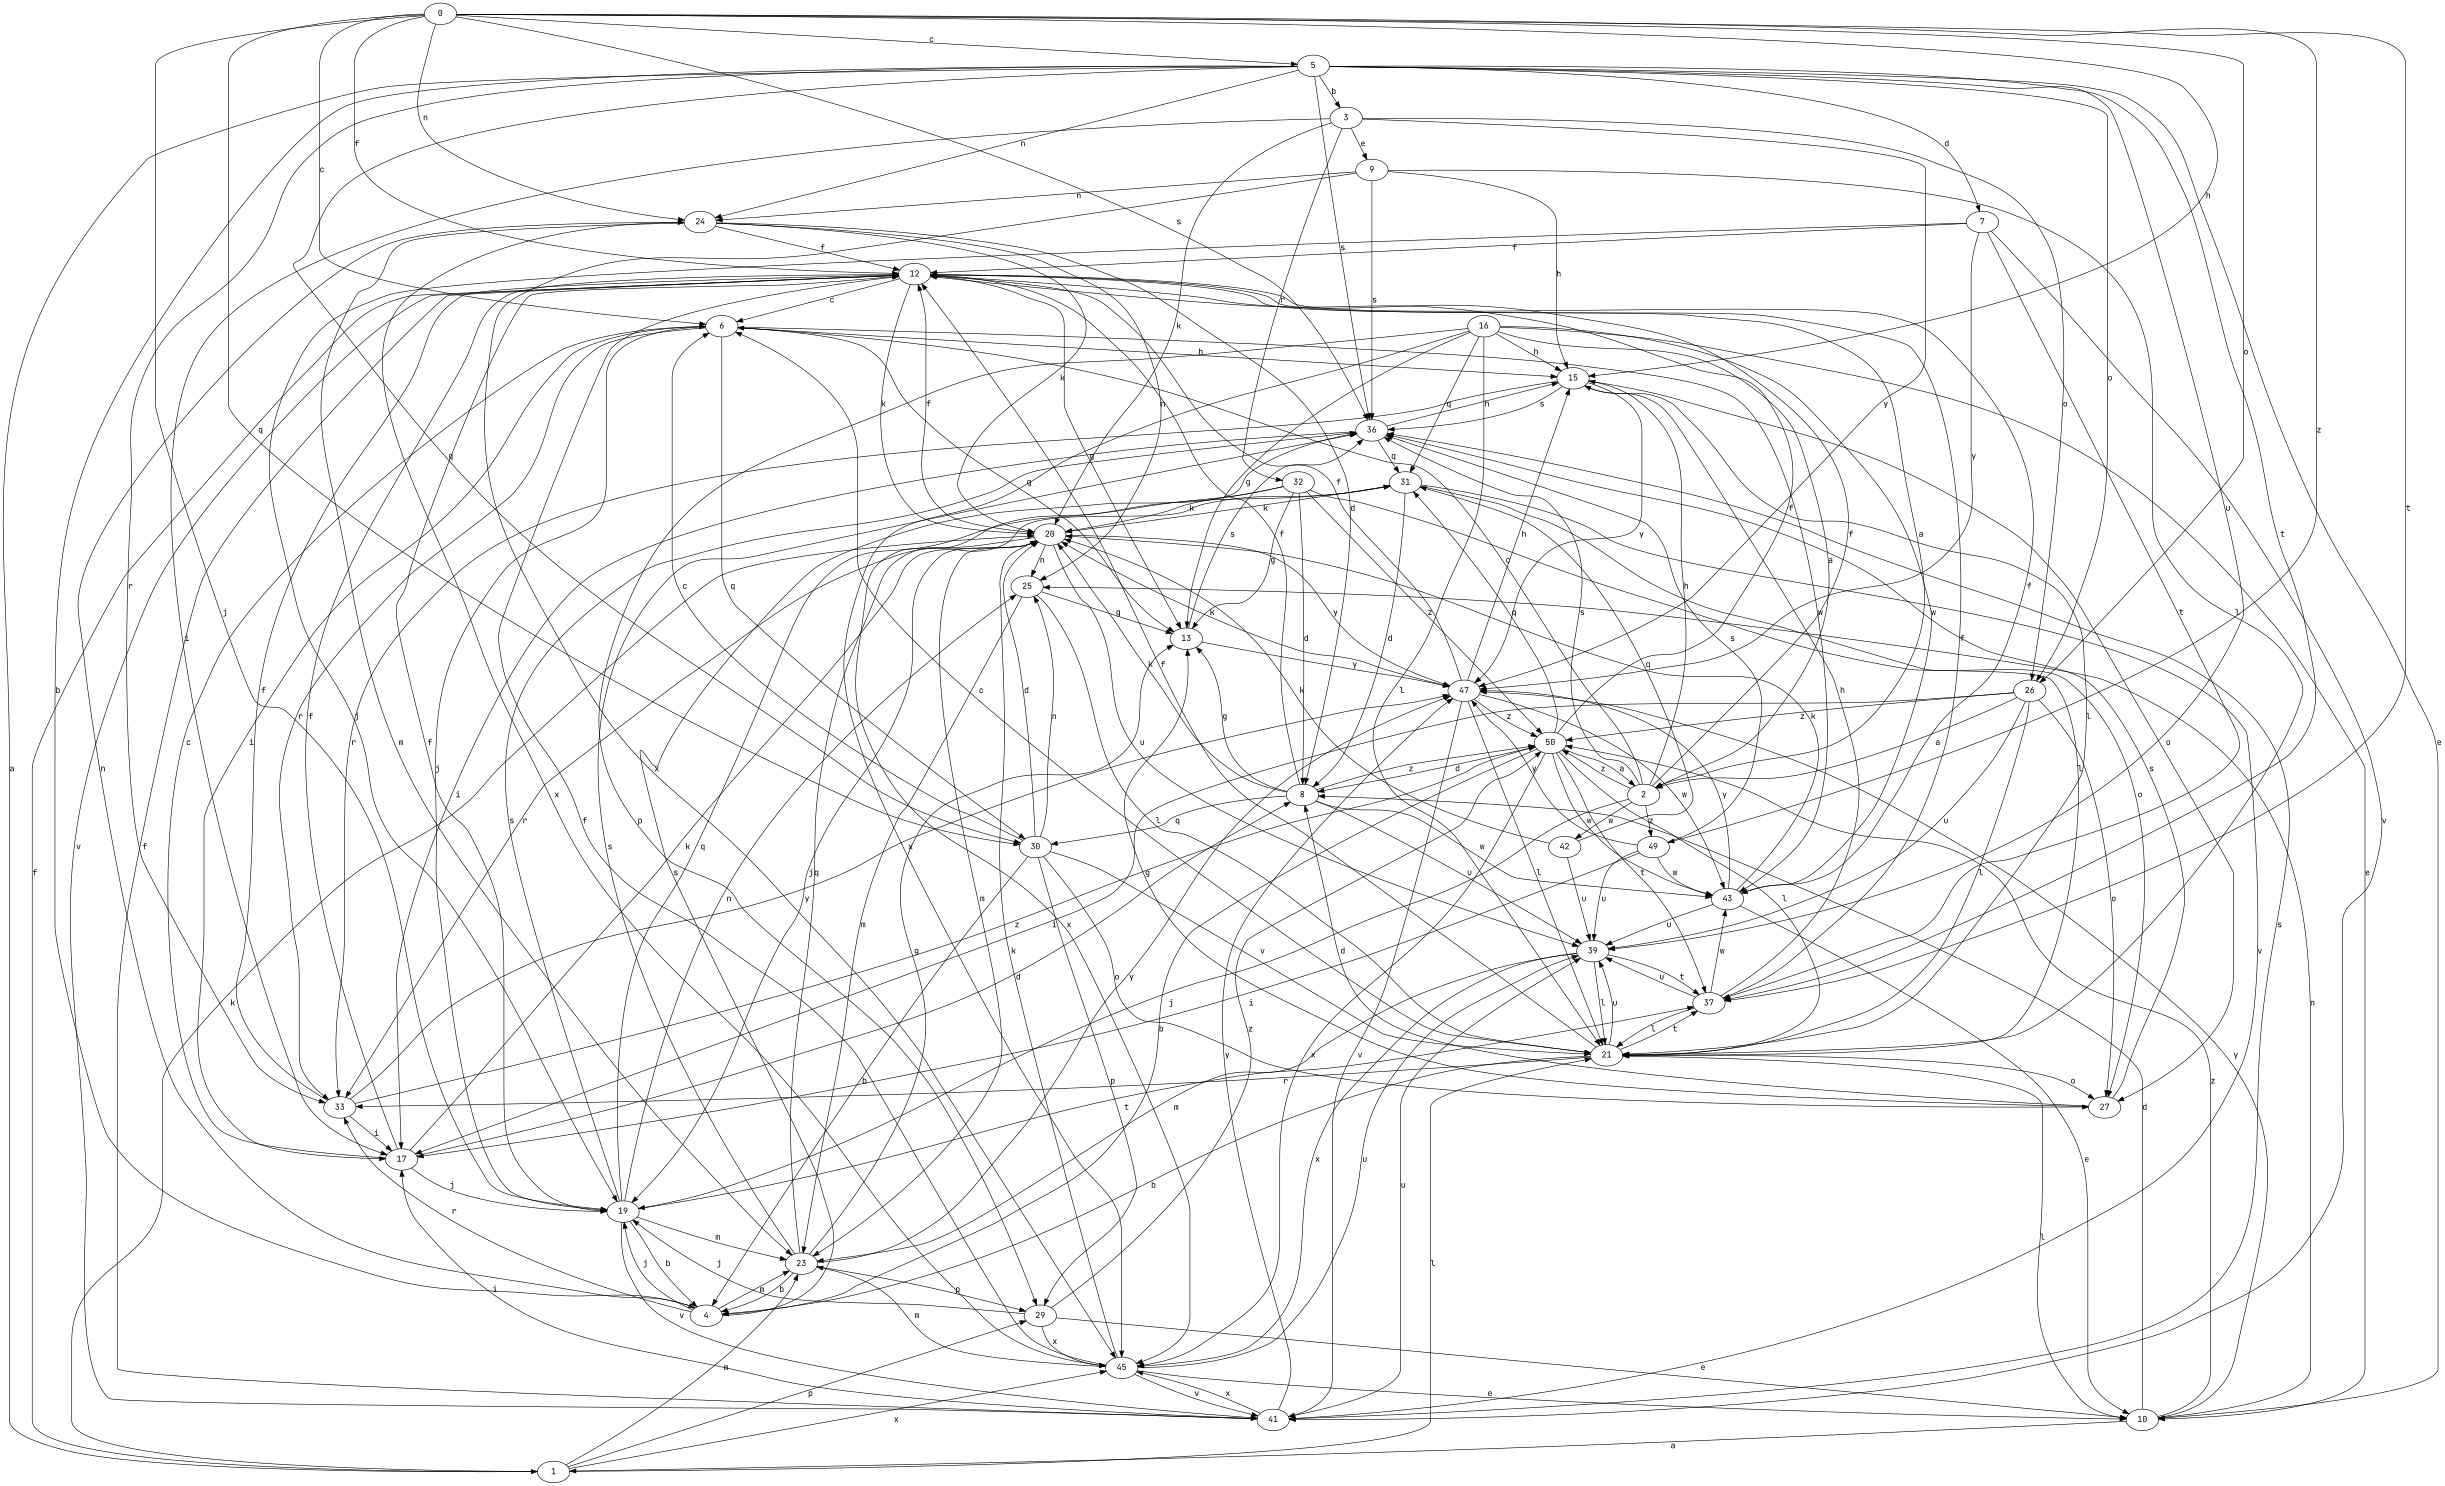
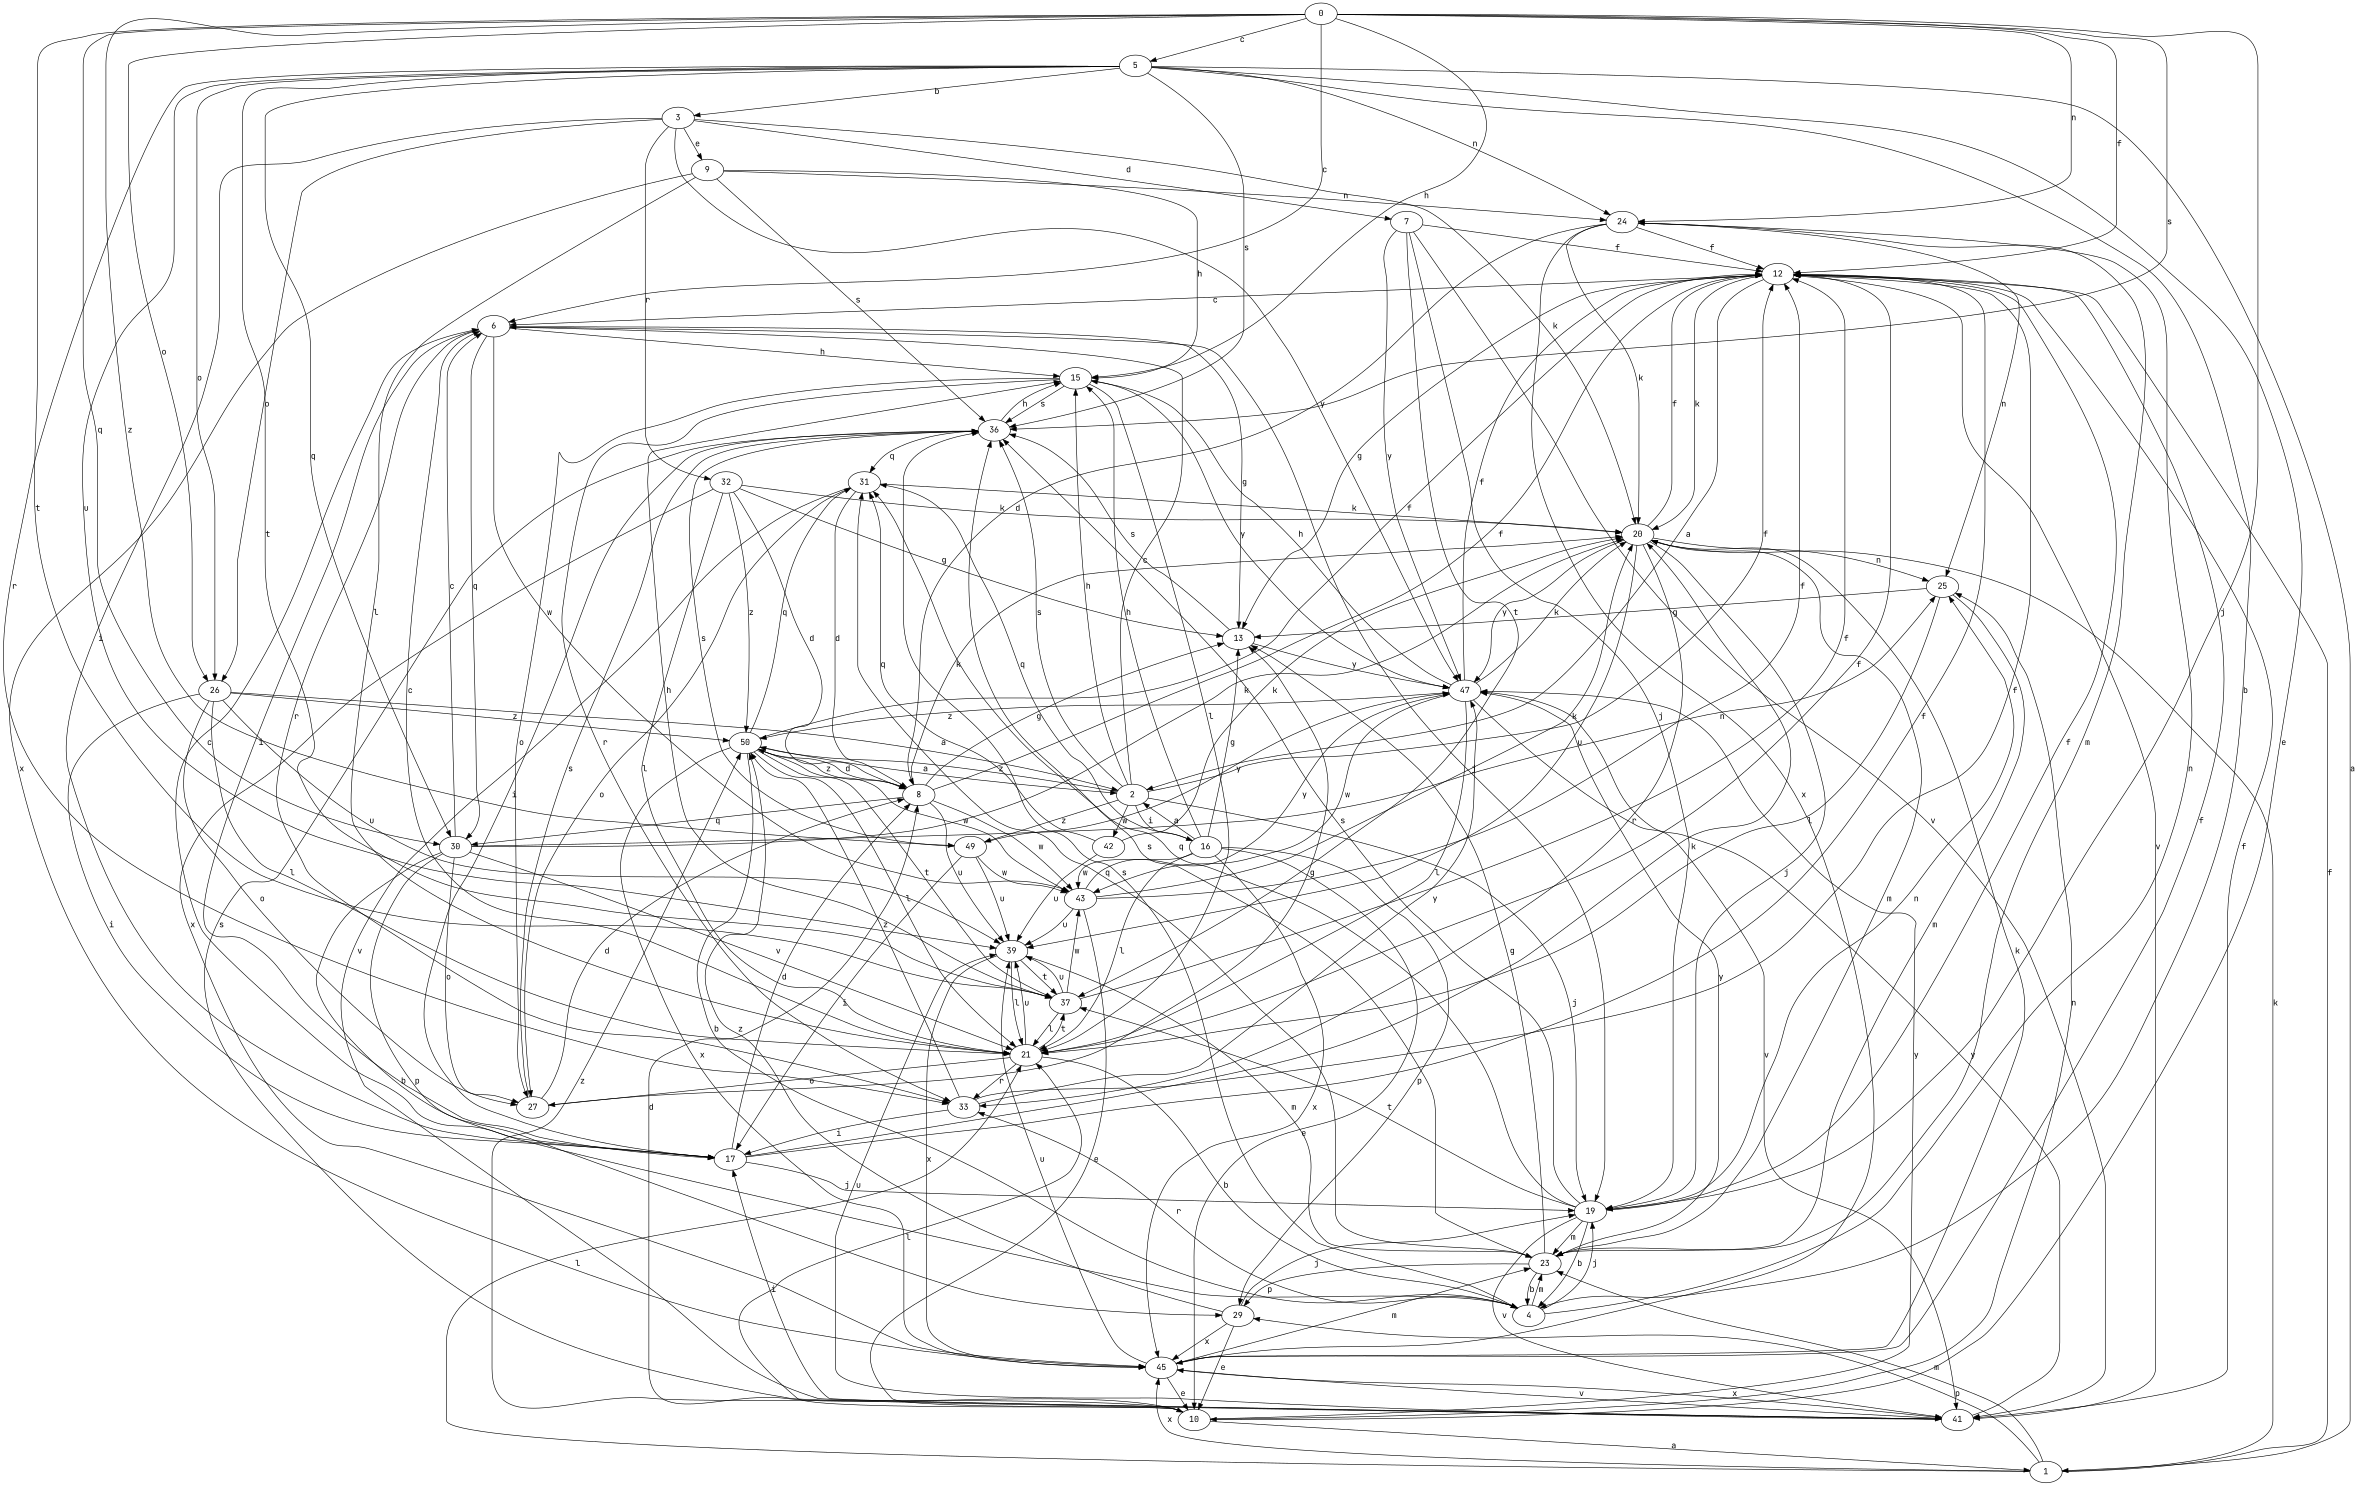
edge "5" -> "7": now "3" -> "7"
edge "30" -> "20": label "d" -> "k"
edge "2" -> "16": added, label "i"
